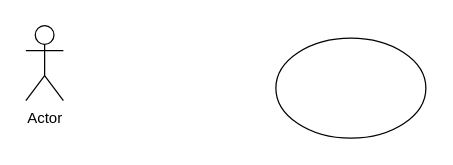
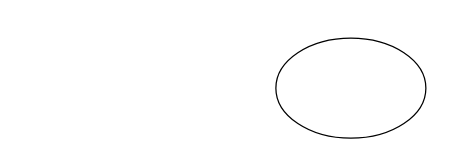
node "Actor": removed
